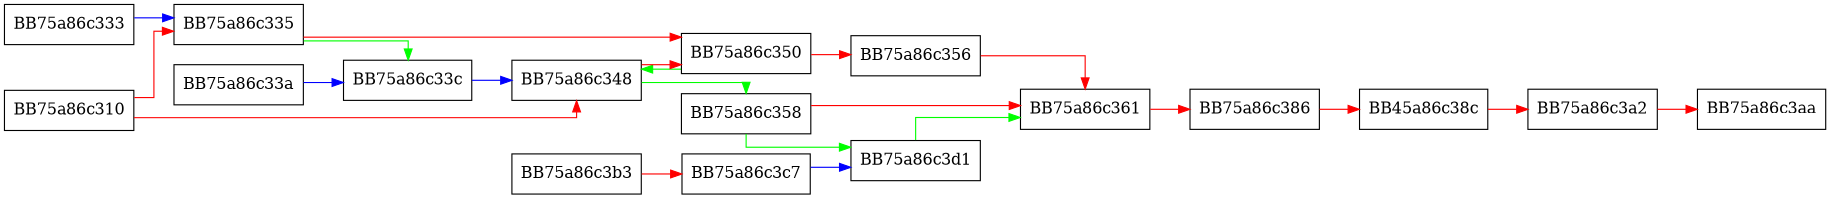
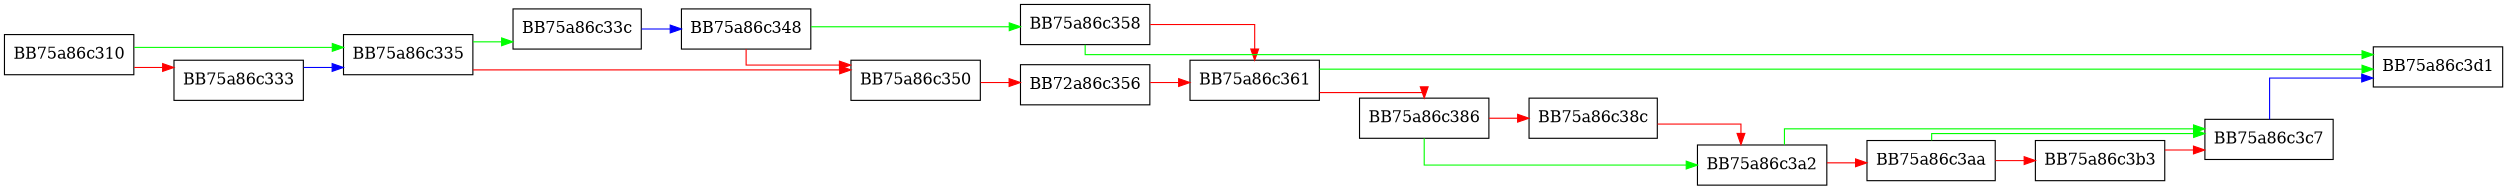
node "BB75a86c356": label "BB75a86c356" -> "BB72a86c356"
edge "BB75a86c350" -> "BB75a86c348": removed
edge "BB75a86c310" -> "BB75a86c335": color red -> green
node "BB75a86c33a": removed
node "BB45a86c38c": label "BB45a86c38c" -> "BB75a86c38c"
edge "BB75a86c3d1" -> "BB75a86c361": reversed
edge "BB75a86c310" -> "BB75a86c348": now "BB75a86c310" -> "BB75a86c333"
edge "BB75a86c3a2" -> "BB75a86c3c7": added
edge "BB75a86c3aa" -> "BB75a86c3c7": added
edge "BB75a86c3aa" -> "BB75a86c3b3": added
edge "BB75a86c386" -> "BB75a86c3a2": added
